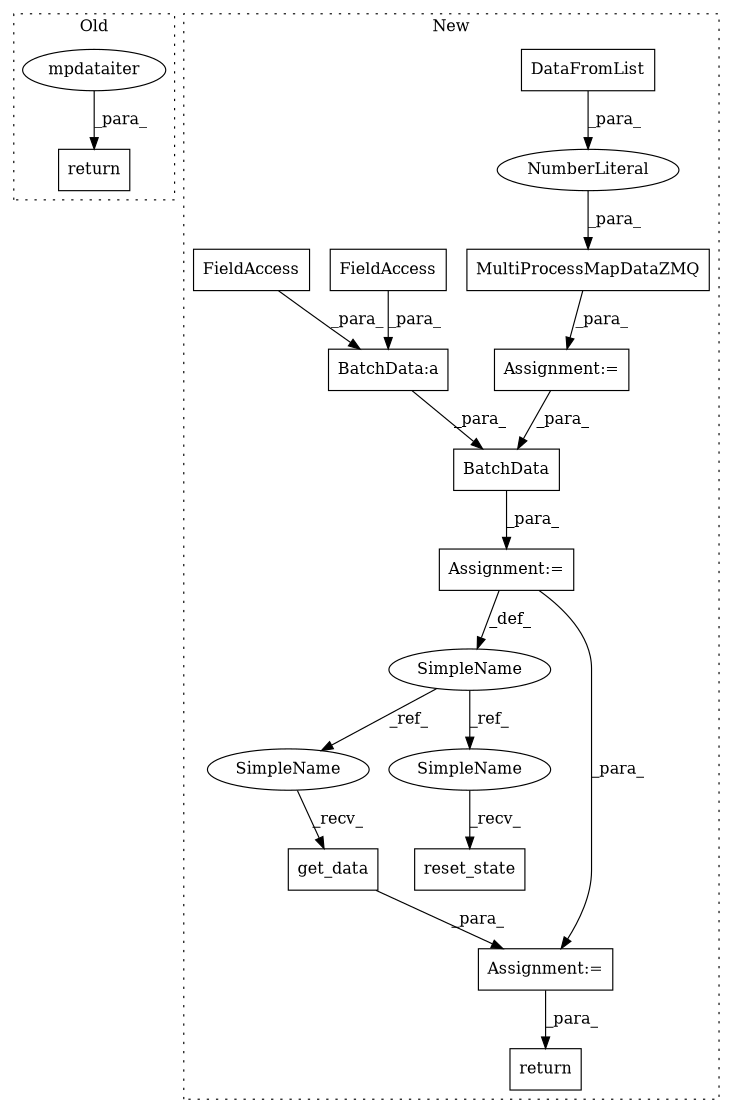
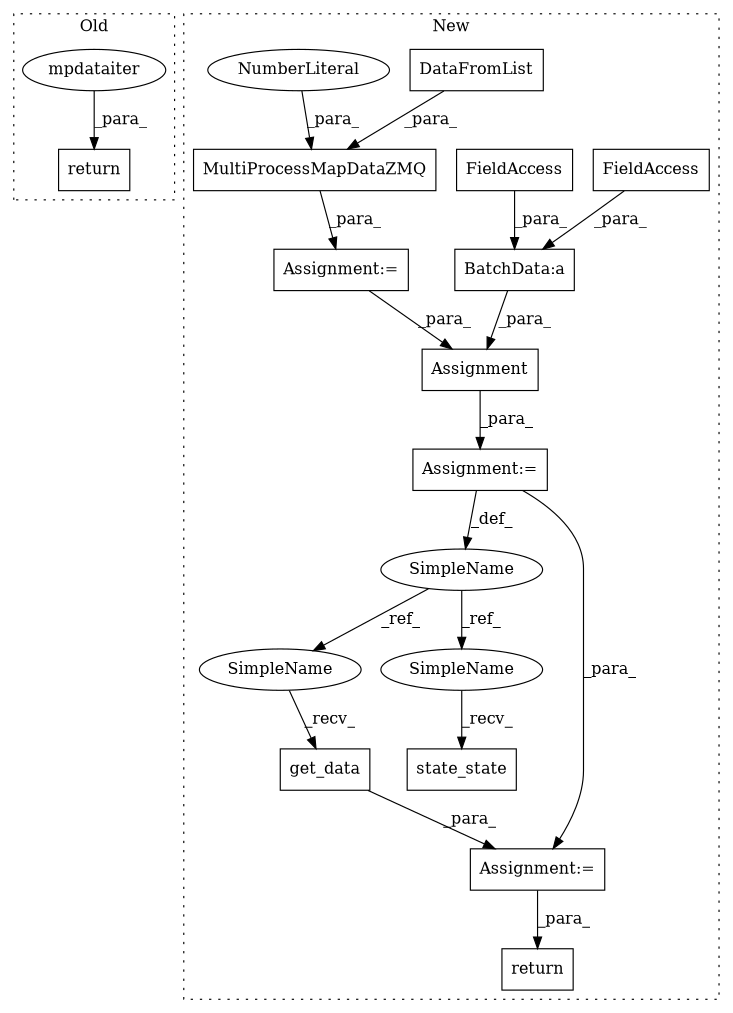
edge "DataFromList" -> "NumberLiteral": now "DataFromList" -> "MultiProcessMapDataZMQ"
node "BatchData": label "BatchData" -> "Assignment"
node "reset_state": label "reset_state" -> "state_state"
